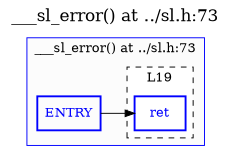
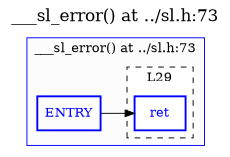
cluster "L19": label "L19" -> "L29"
